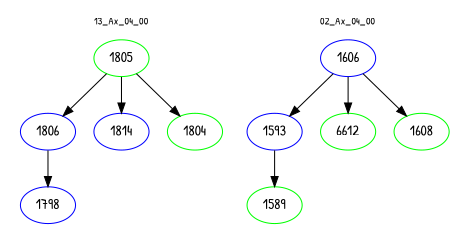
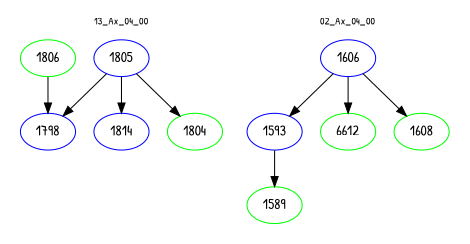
node "1805": color green -> blue
edge "1805" -> "1806": now "1805" -> "1798"
node "1806": color blue -> green
